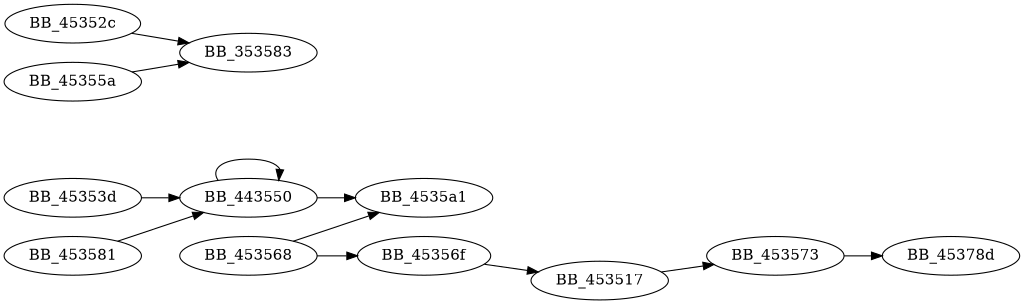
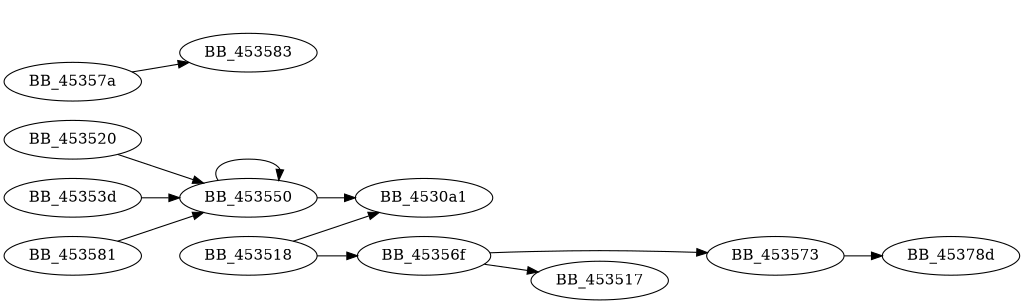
node "BB_45352c": removed
node "BB_353583": label "BB_353583" -> "BB_453583"
node "BB_45355a": label "BB_45355a" -> "BB_45357a"
node "BB_453520": added
node "BB_443550": label "BB_443550" -> "BB_453550"
node "BB_4535a1": label "BB_4535a1" -> "BB_4530a1"
node "BB_453568": label "BB_453568" -> "BB_453518"
edge "BB_453517" -> "BB_453573": now "BB_45356f" -> "BB_453573"
